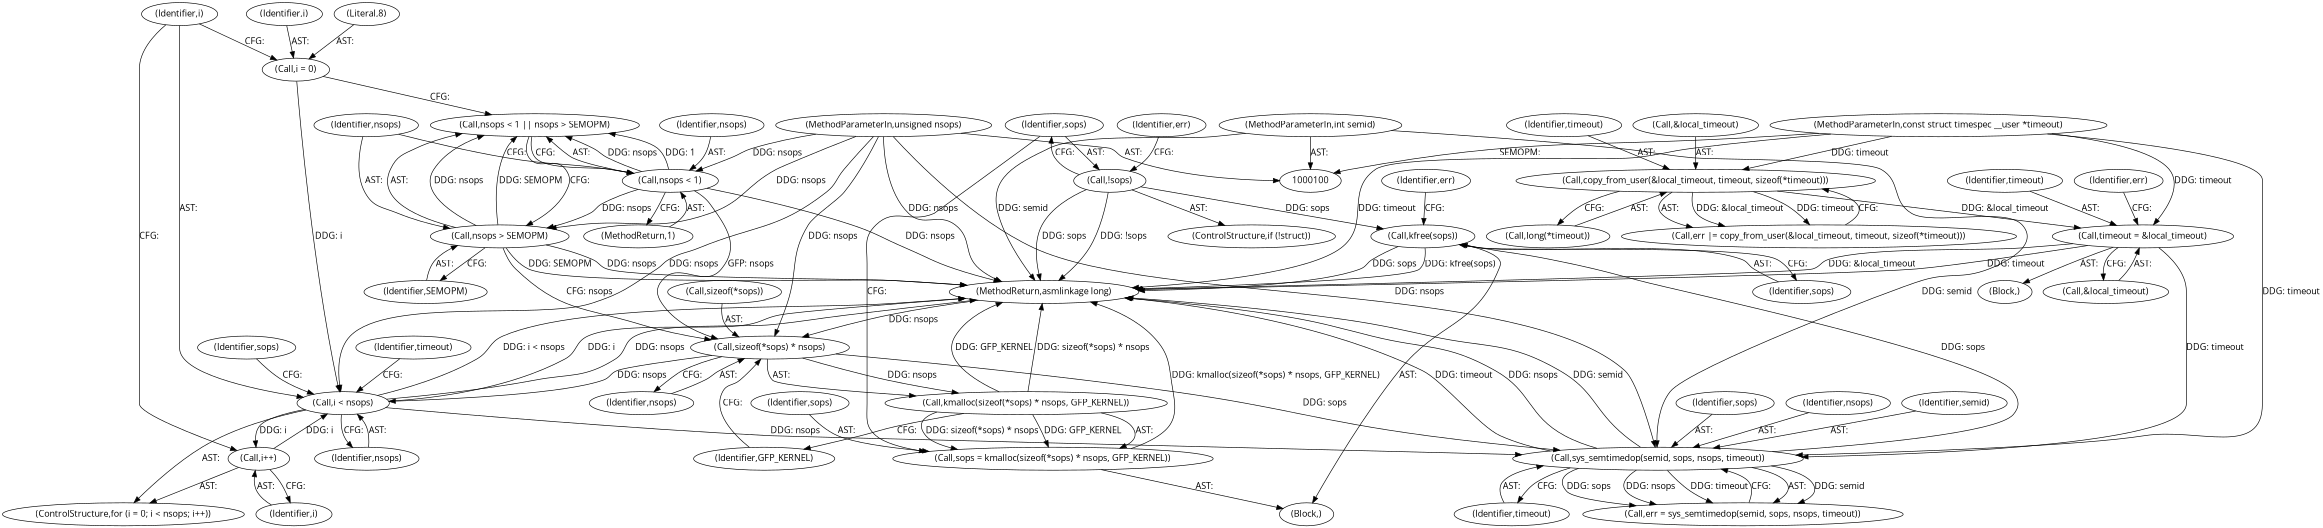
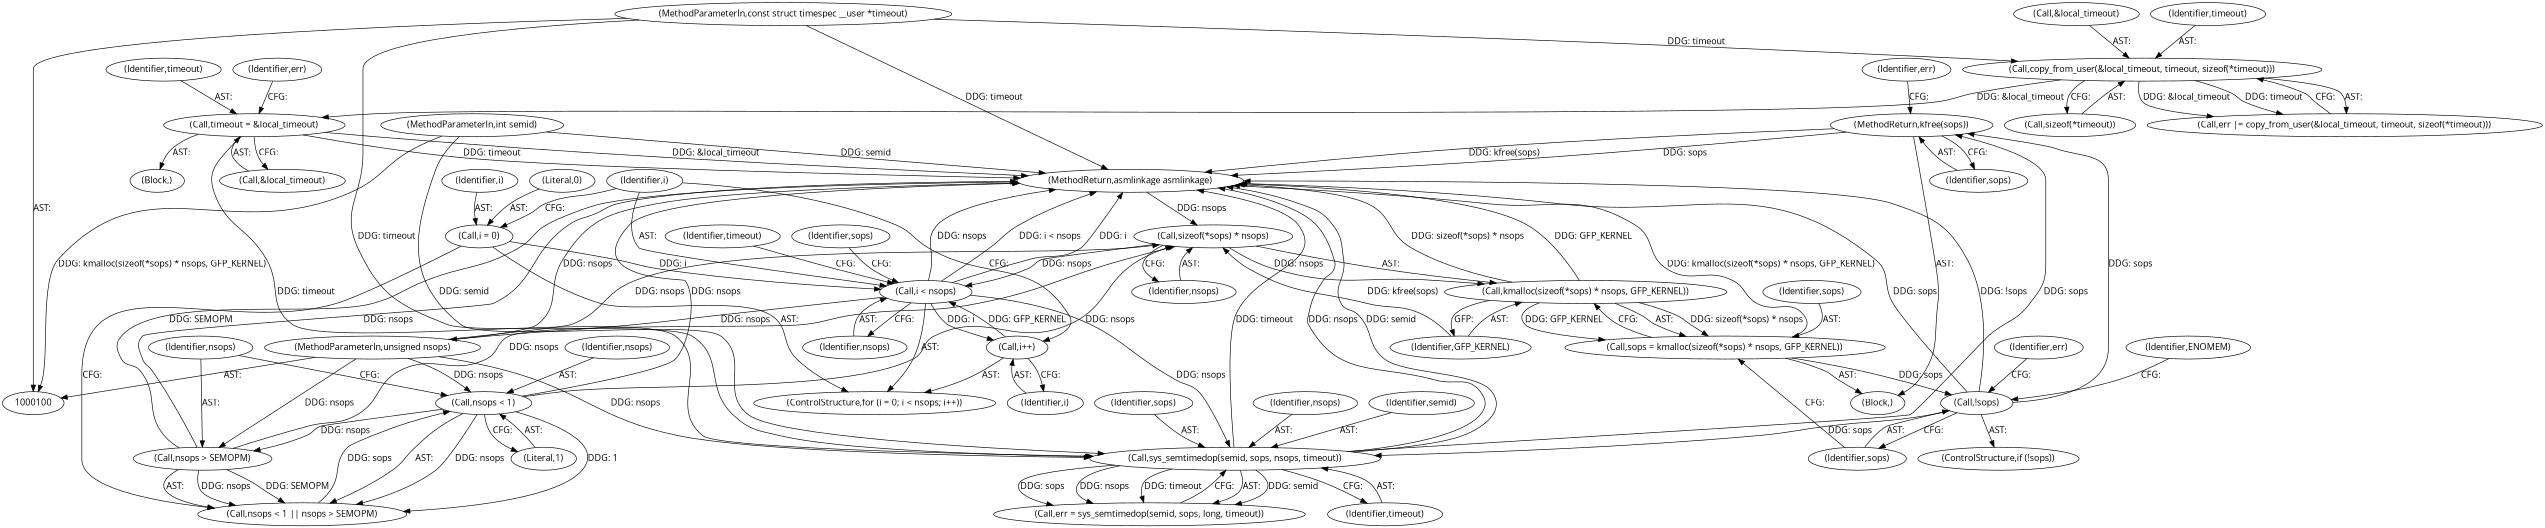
node "(Literal,8)": label "(Literal,8)" -> "(Literal,0)"
edge "(MethodParameterIn,const struct timespec __user *timeout)" -> "(Call,timeout = &local_timeout)": removed, label "DDG: timeout"
edge "(Call,nsops < 1 || nsops > SEMOPM)" -> "(Call,nsops < 1)": label "CFG: " -> "DDG: sops"
edge "(MethodParameterIn,int semid)" -> "1000100": label "AST: " -> "DDG: kmalloc(sizeof(*sops) * nsops, GFP_KERNEL)"
edge "(MethodParameterIn,const struct timespec __user *timeout)" -> "1000100": label "SEMOPM: " -> "AST: "
edge "(Call,nsops < 1 || nsops > SEMOPM)" -> "(Call,nsops > SEMOPM)": removed, label "CFG:"
node "(MethodReturn,1)": label "(MethodReturn,1)" -> "(Literal,1)"
node "(ControlStructure,if (!struct))": label "(ControlStructure,if (!struct))" -> "(ControlStructure,if (!sops))"
node "(Call,kfree(sops))": label "(Call,kfree(sops))" -> "(MethodReturn,kfree(sops))"
node "(Call,long(*timeout))": label "(Call,long(*timeout))" -> "(Call,sizeof(*timeout))"
edge "(Call,nsops < 1)" -> "(Call,sizeof(*sops) * nsops)": label "GFP: nsops" -> "DDG: nsops"
node "(Identifier,SEMOPM)": removed
edge "(Call,nsops > SEMOPM)" -> "(Call,sizeof(*sops) * nsops)": label "CFG: nsops" -> "DDG: nsops"
node "(Call,sizeof(*sops))": removed
node "(MethodReturn,asmlinkage long)": label "(MethodReturn,asmlinkage long)" -> "(MethodReturn,asmlinkage asmlinkage)"
edge "(MethodParameterIn,unsigned nsops)" -> "(Call,i < nsops)": reversed
edge "(Call,i = 0)" -> "(ControlStructure,for (i = 0; i < nsops; i++))": added, label "AST:"
edge "(Identifier,GFP_KERNEL)" -> "(Call,kmalloc(sizeof(*sops) * nsops, GFP_KERNEL))": added, label "AST:"
edge "(Call,sops = kmalloc(sizeof(*sops) * nsops, GFP_KERNEL))" -> "(Call,kmalloc(sizeof(*sops) * nsops, GFP_KERNEL))": added, label "CFG:"
node "(Identifier,ENOMEM)": added
edge "(Call,sops = kmalloc(sizeof(*sops) * nsops, GFP_KERNEL))" -> "(Call,!sops)": added, label "DDG: sops"
edge "(Call,sizeof(*sops) * nsops)" -> "(Call,sys_semtimedop(semid, sops, nsops, timeout))": now "(Call,!sops)" -> "(Call,sys_semtimedop(semid, sops, nsops, timeout))"
edge "(Identifier,GFP_KERNEL)" -> "(Call,sizeof(*sops) * nsops)": label "CFG: " -> "DDG: kfree(sops)"
edge "(Call,i++)" -> "(Call,i < nsops)": label "DDG: i" -> "DDG: GFP_KERNEL"
edge "(Call,kmalloc(sizeof(*sops) * nsops, GFP_KERNEL))" -> "(Identifier,GFP_KERNEL)": label "CFG: " -> "GFP: "
node "(Call,err = sys_semtimedop(semid, sops, nsops, timeout))": label "(Call,err = sys_semtimedop(semid, sops, nsops, timeout))" -> "(Call,err = sys_semtimedop(semid, sops, long, timeout))"
